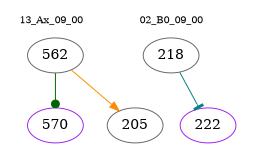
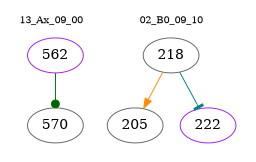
cluster "02_B0_09_00": label "02_B0_09_00" -> "02_B0_09_10"
node "562": color gray40 -> purple
edge "562" -> "205": now "218" -> "205"
node "570": color purple -> gray40
